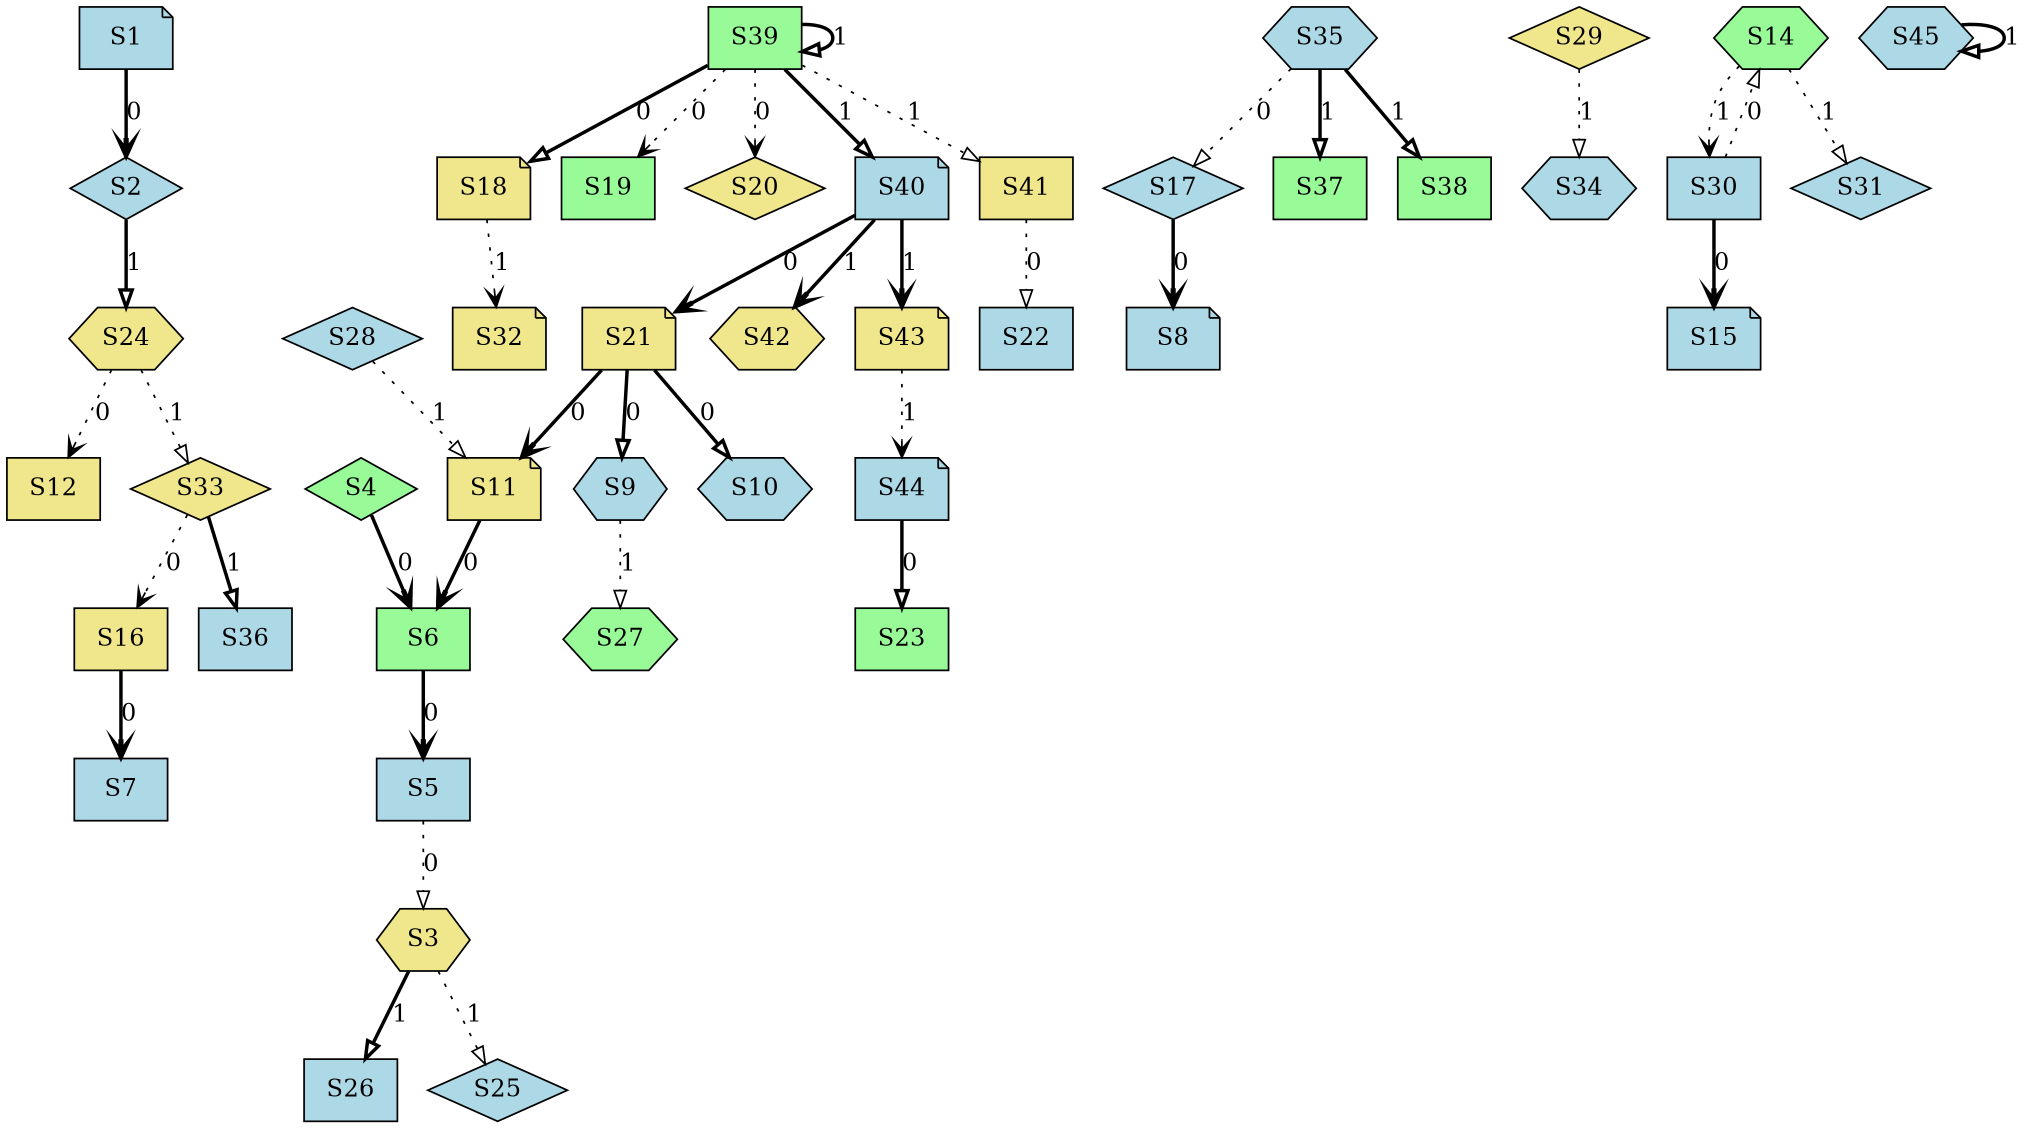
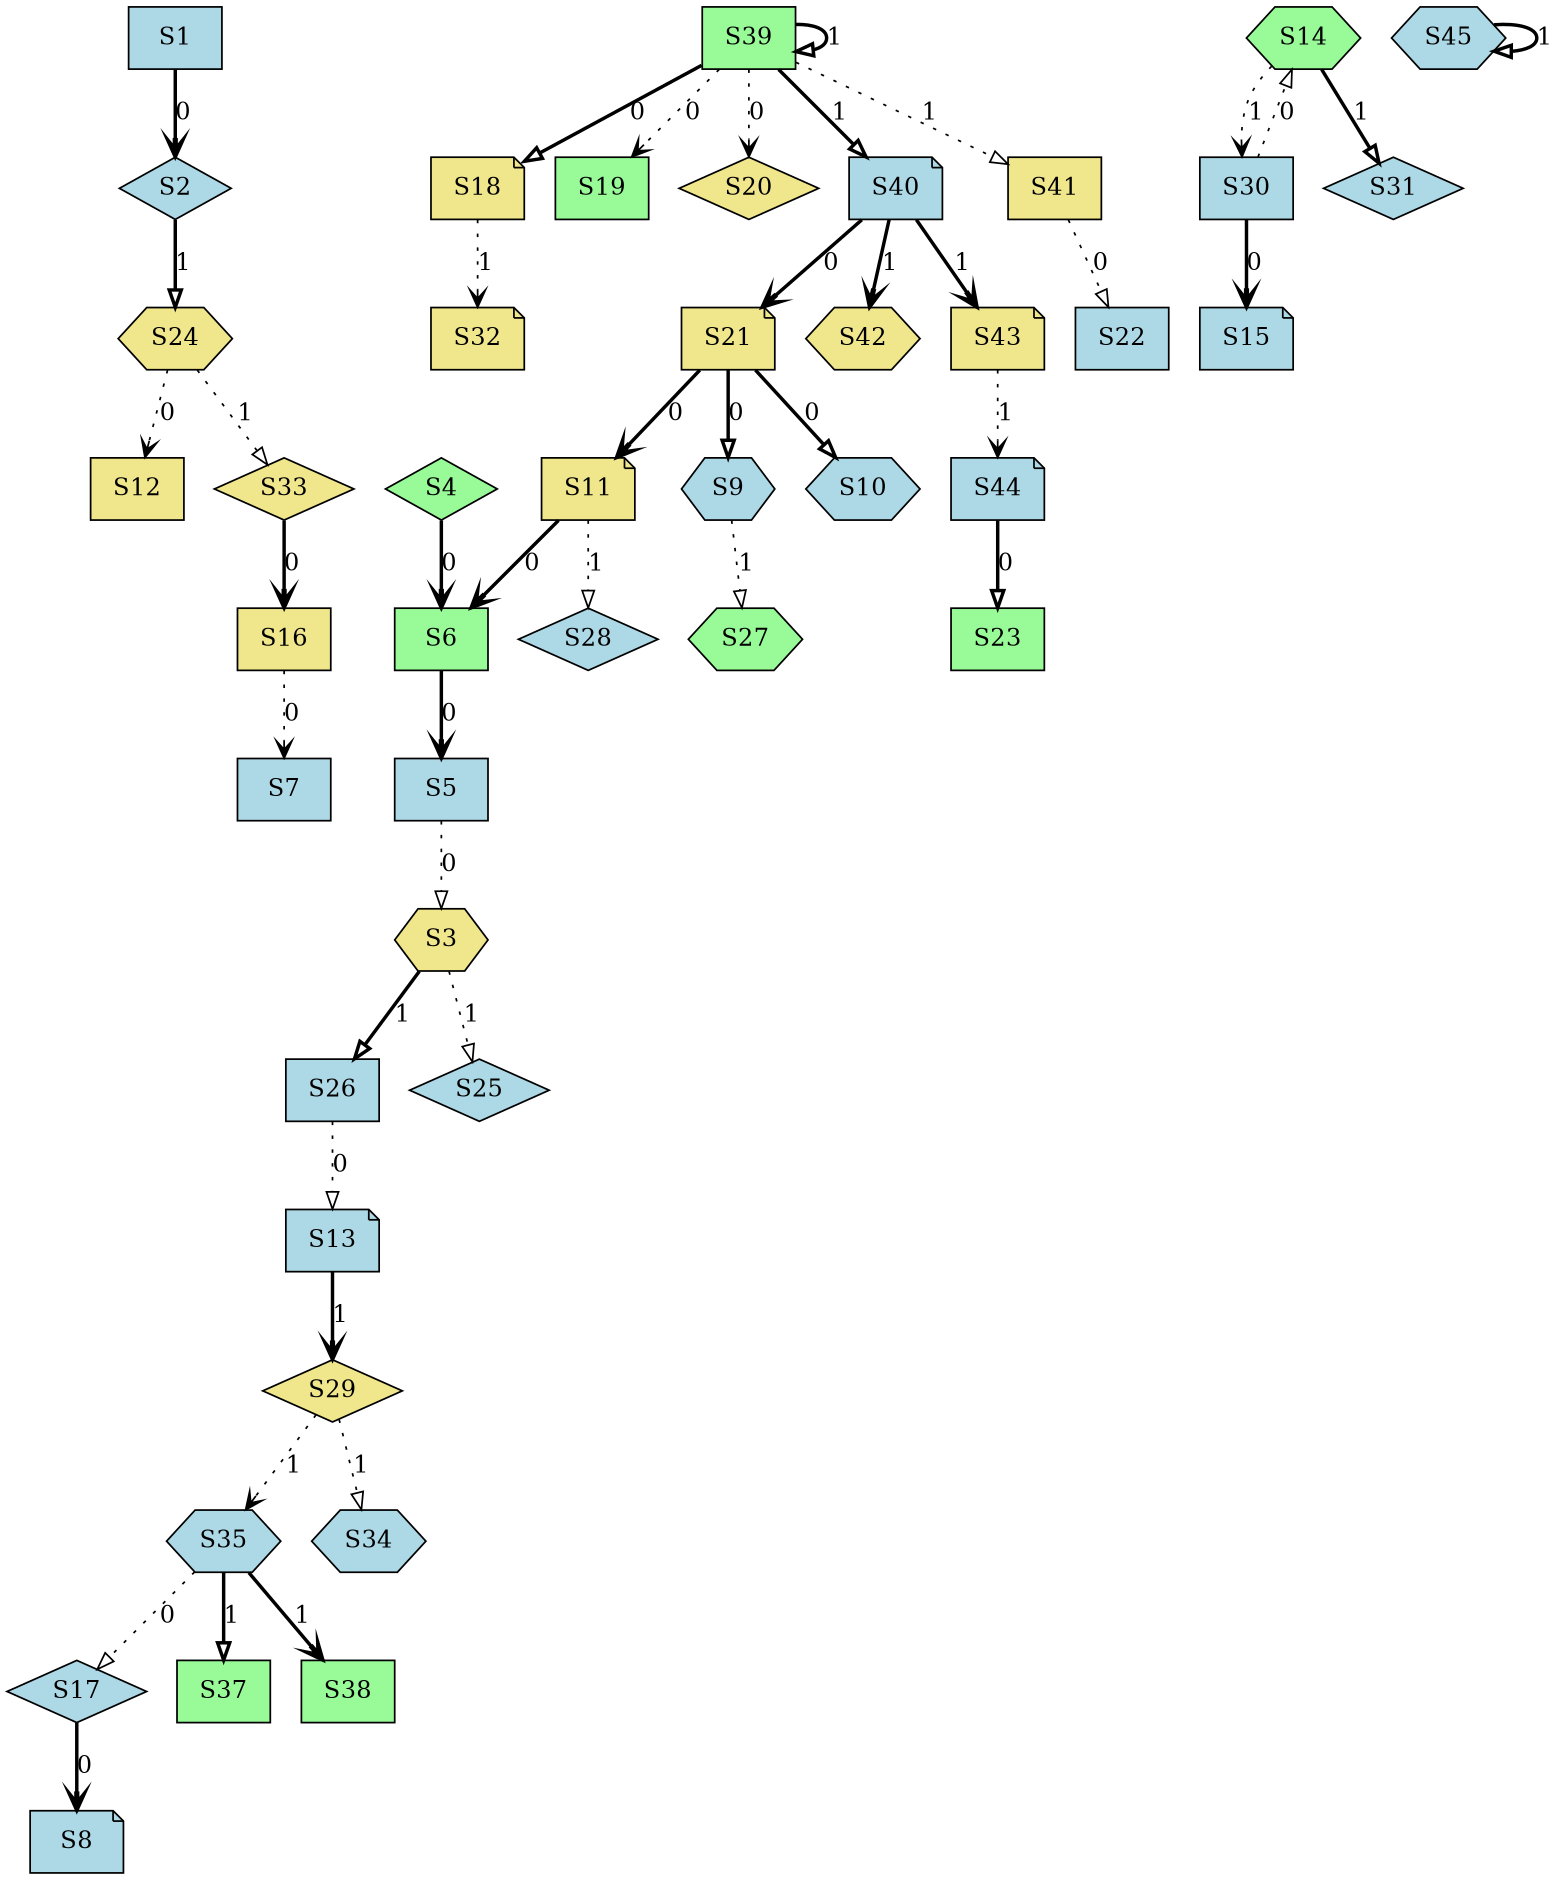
node "S1": shape note -> box
edge "S35" -> "S38": arrowhead onormal -> vee
edge "S14" -> "S31": style dotted -> bold
edge "S28" -> "S11": reversed
edge "S33" -> "S16": style dotted -> bold
node "S36": removed
edge "S16" -> "S7": style bold -> dotted
node "S13": added
edge "S29" -> "S35": added, label "1"
